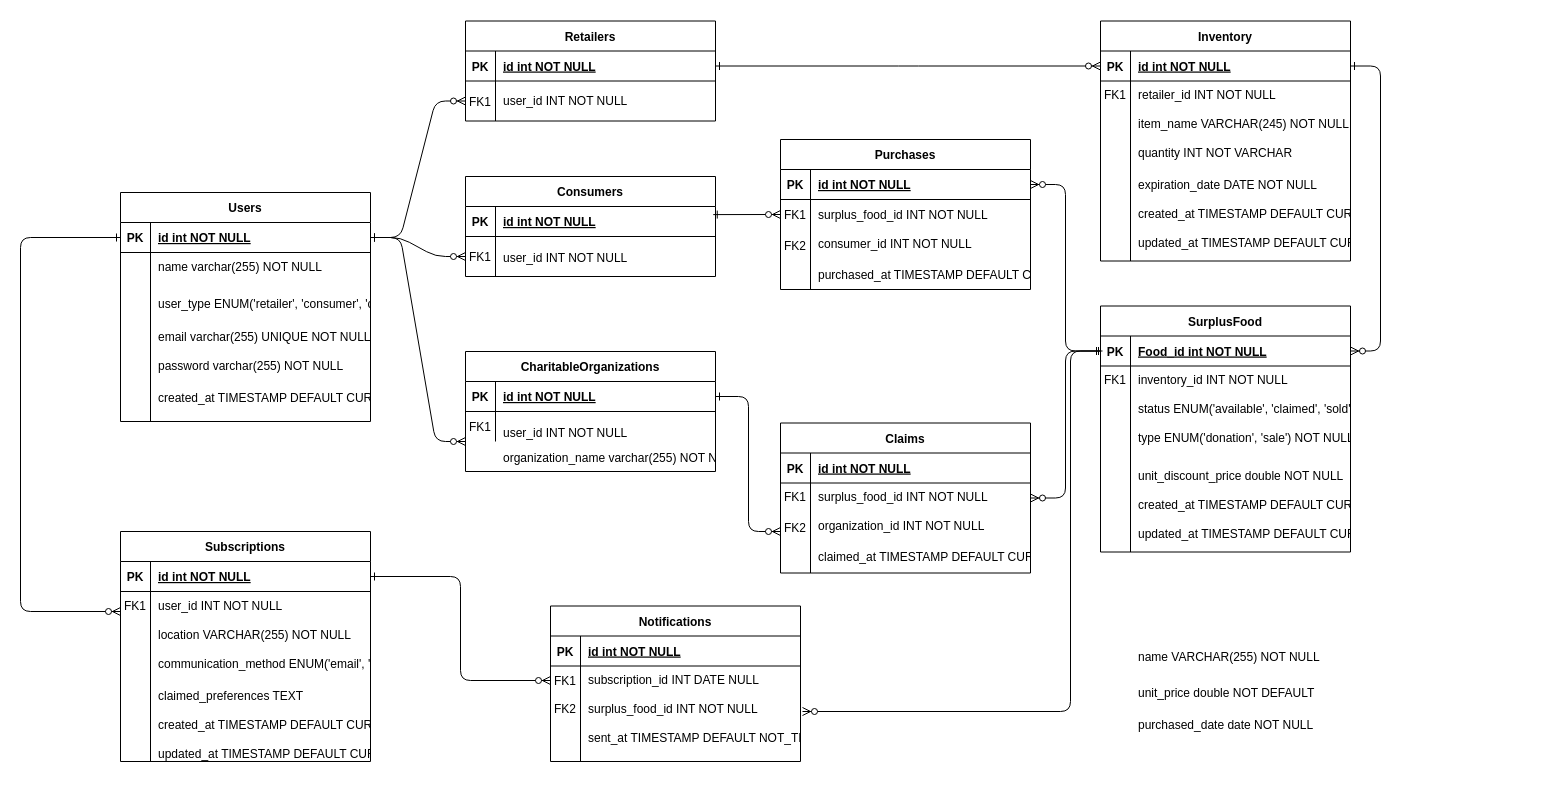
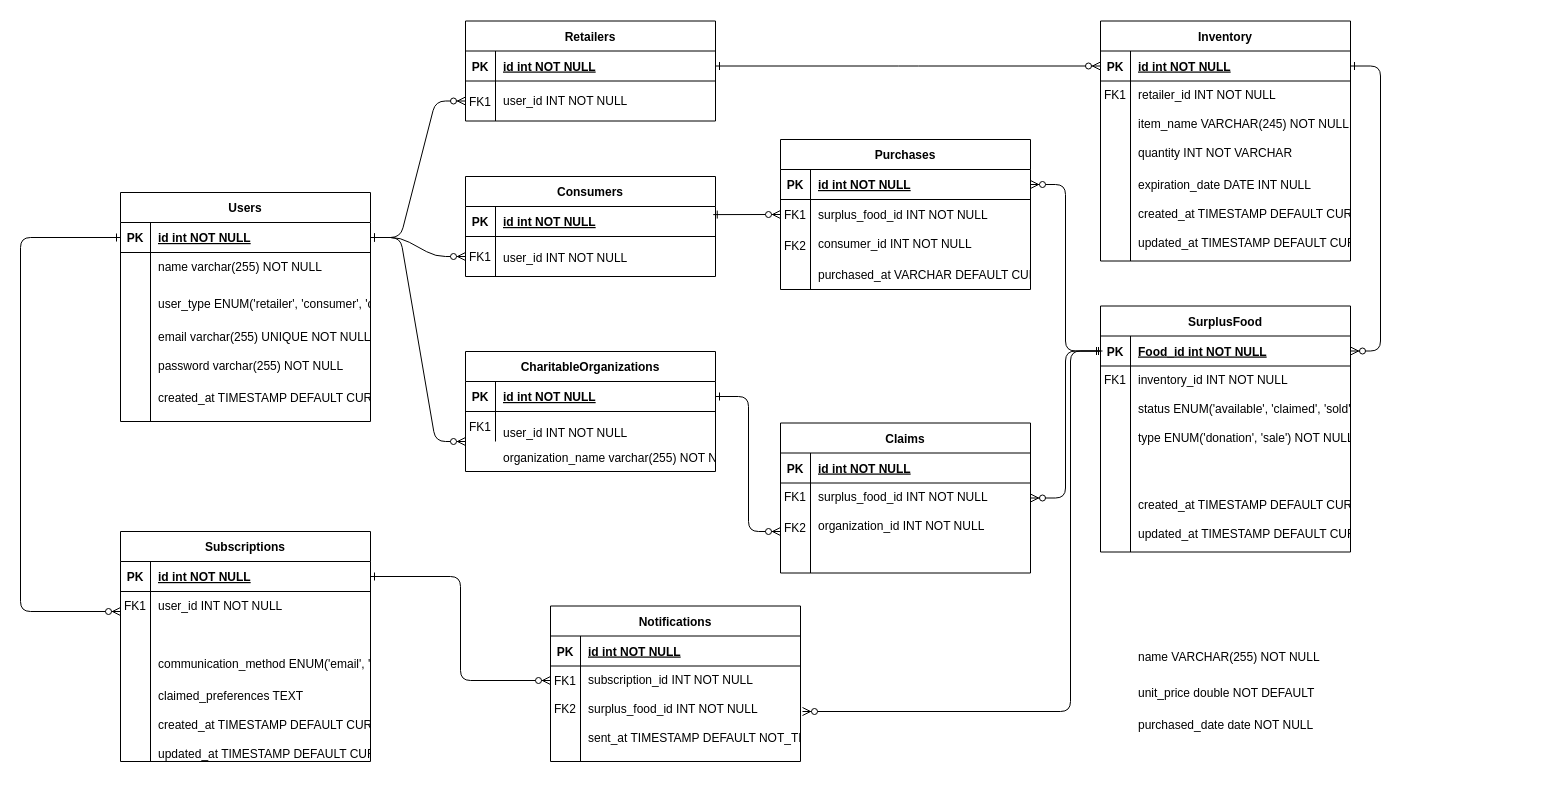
node "expiration_date DATE NOT NULL": label "expiration_date DATE NOT NULL" -> "expiration_date DATE INT NULL"
node "purchased_at TIMESTAMP DEFAULT CURRENT_TIMESTAMP": label "purchased_at TIMESTAMP DEFAULT CURRENT_TIMESTAMP" -> "purchased_at VARCHAR DEFAULT CURRENT_TIMESTAMP"
node "unit_discount_price double NOT NULL": removed
node "claimed_at TIMESTAMP DEFAULT CURRENT_TIMESTAMP": removed
node "location VARCHAR(255) NOT NULL": removed
node "subscription_id INT DATE NULL": label "subscription_id INT DATE NULL" -> "subscription_id INT NOT NULL"
